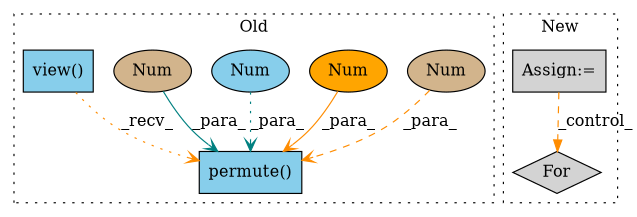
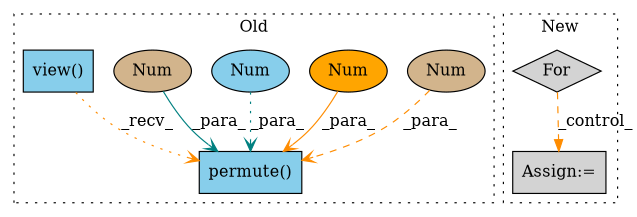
edge "Assign:=" -> "For": reversed
